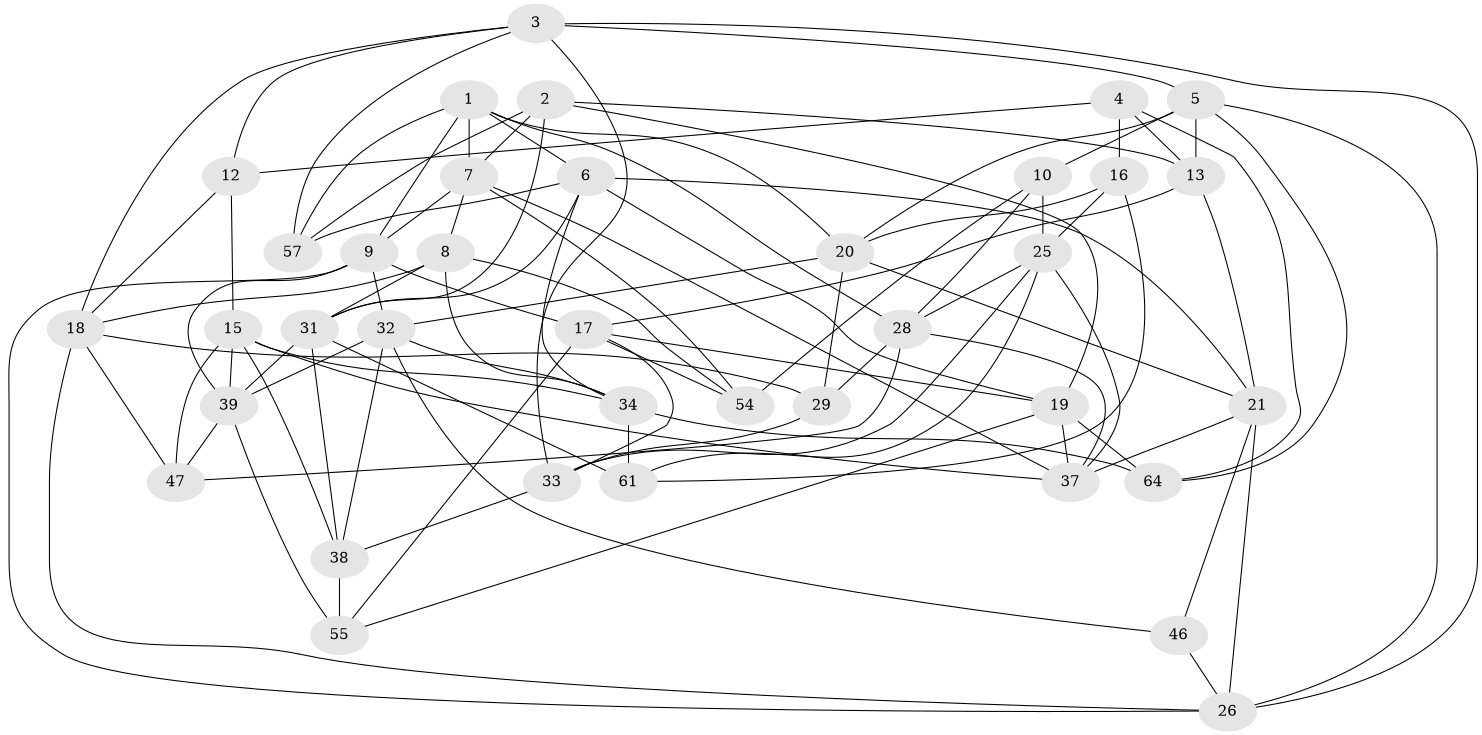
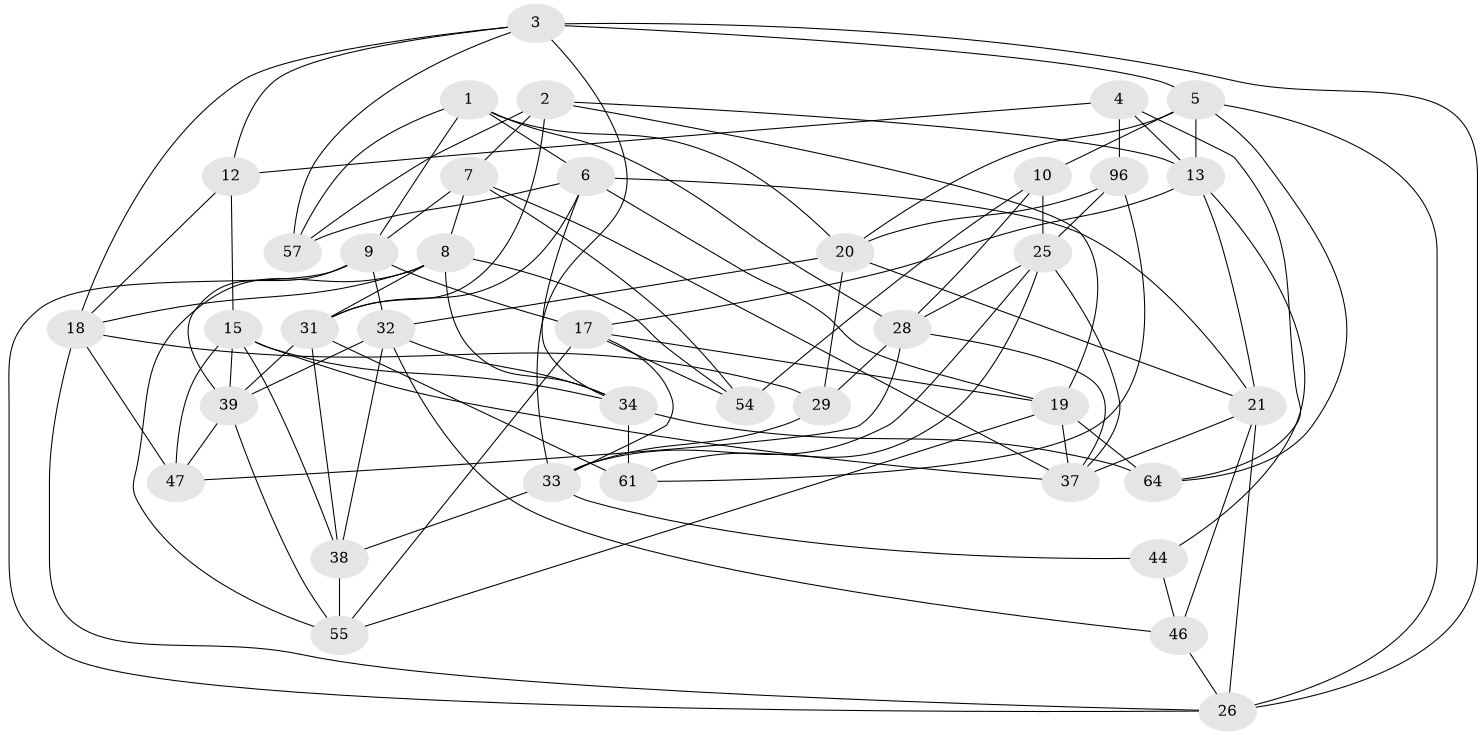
edge "1" -- "7": removed
node "16": label "16" -> "96"
edge "8" -- "55": added
node "44": added
